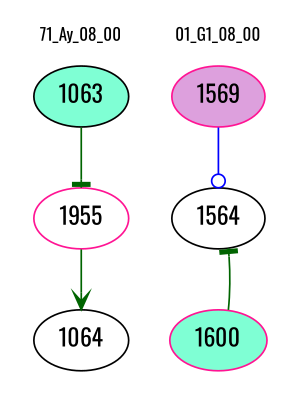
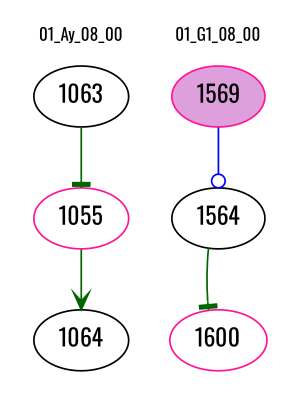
cluster "71_Ay_08_00": label "71_Ay_08_00" -> "01_Ay_08_00"
node "1063": fillcolor aquamarine -> white
node "1955": label "1955" -> "1055"
edge "1600" -> "1564": reversed
node "1600": fillcolor aquamarine -> white
